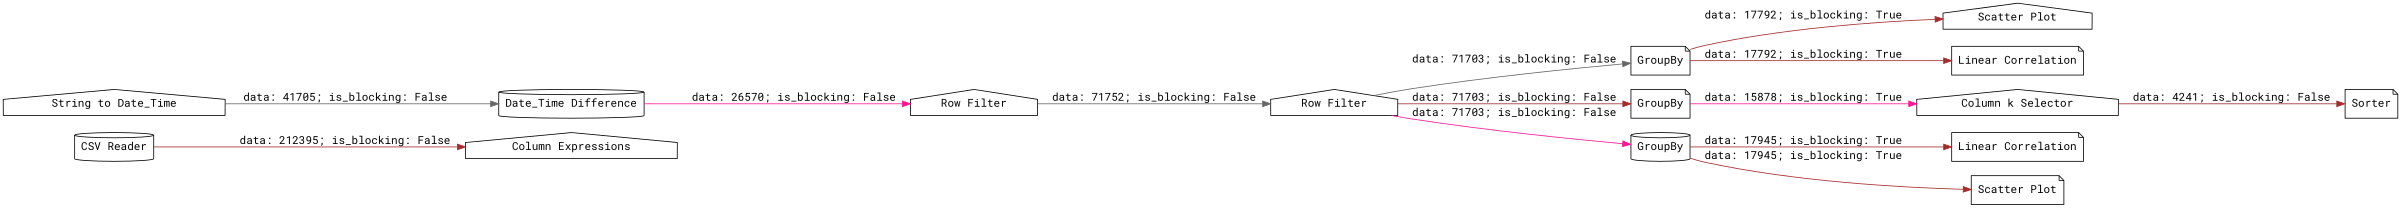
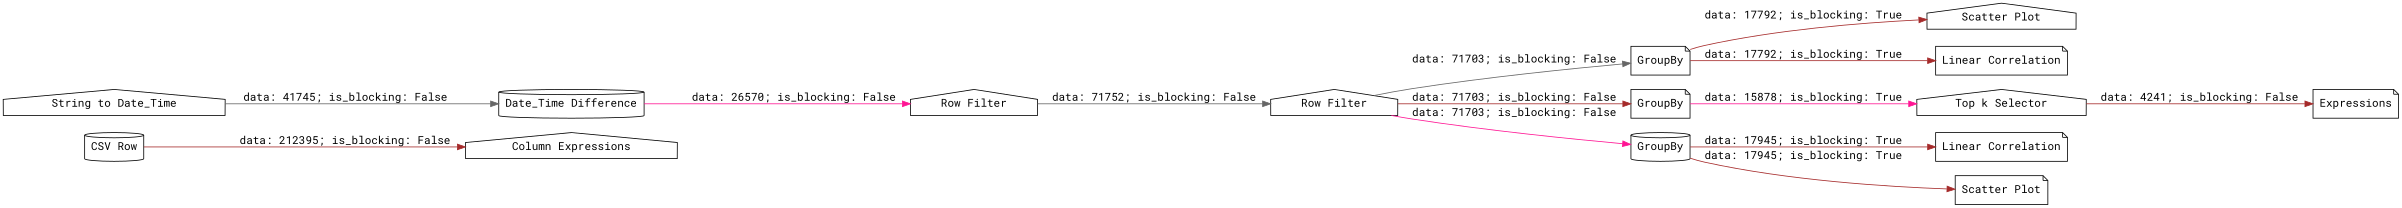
edge "String to Date_Time" -> "Date_Time Difference": label "data: 41705; is_blocking: False" -> "data: 41745; is_blocking: False"
node "Column k Selector": label "Column k Selector" -> "Top k Selector"
node "Sorter": label "Sorter" -> "Expressions"
node "CSV Reader": label "CSV Reader" -> "CSV Row"
